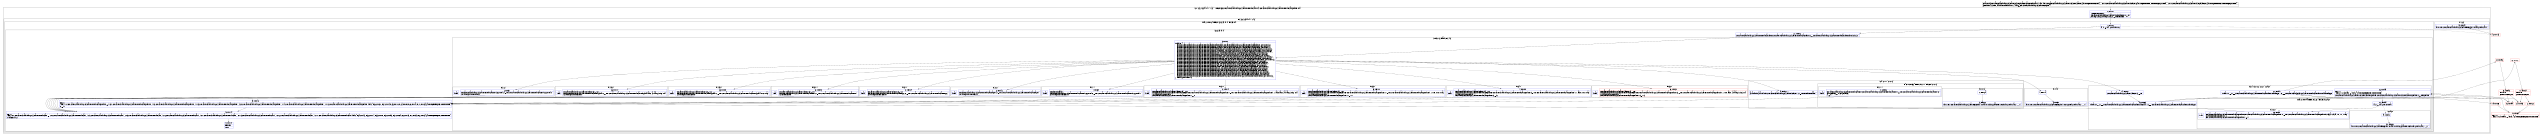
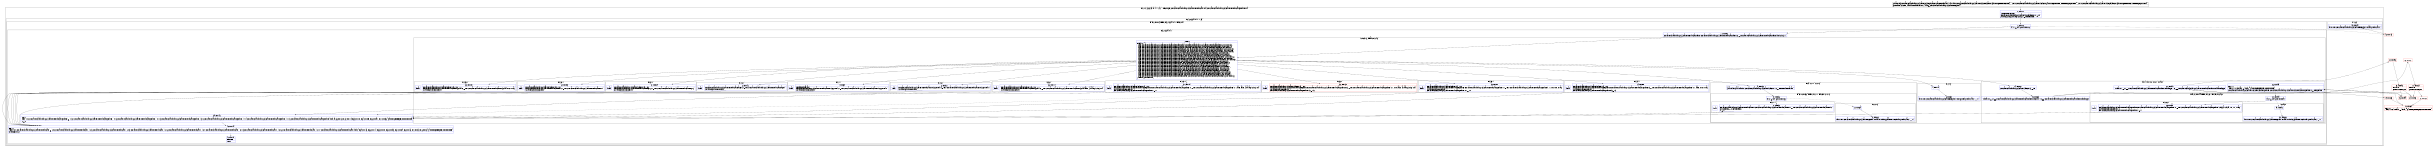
node "32: 0x00d5": text "r20.indeterminate()" -> "r20.addedAttributeOrPseudo()"
node "10: 0x0056": added
